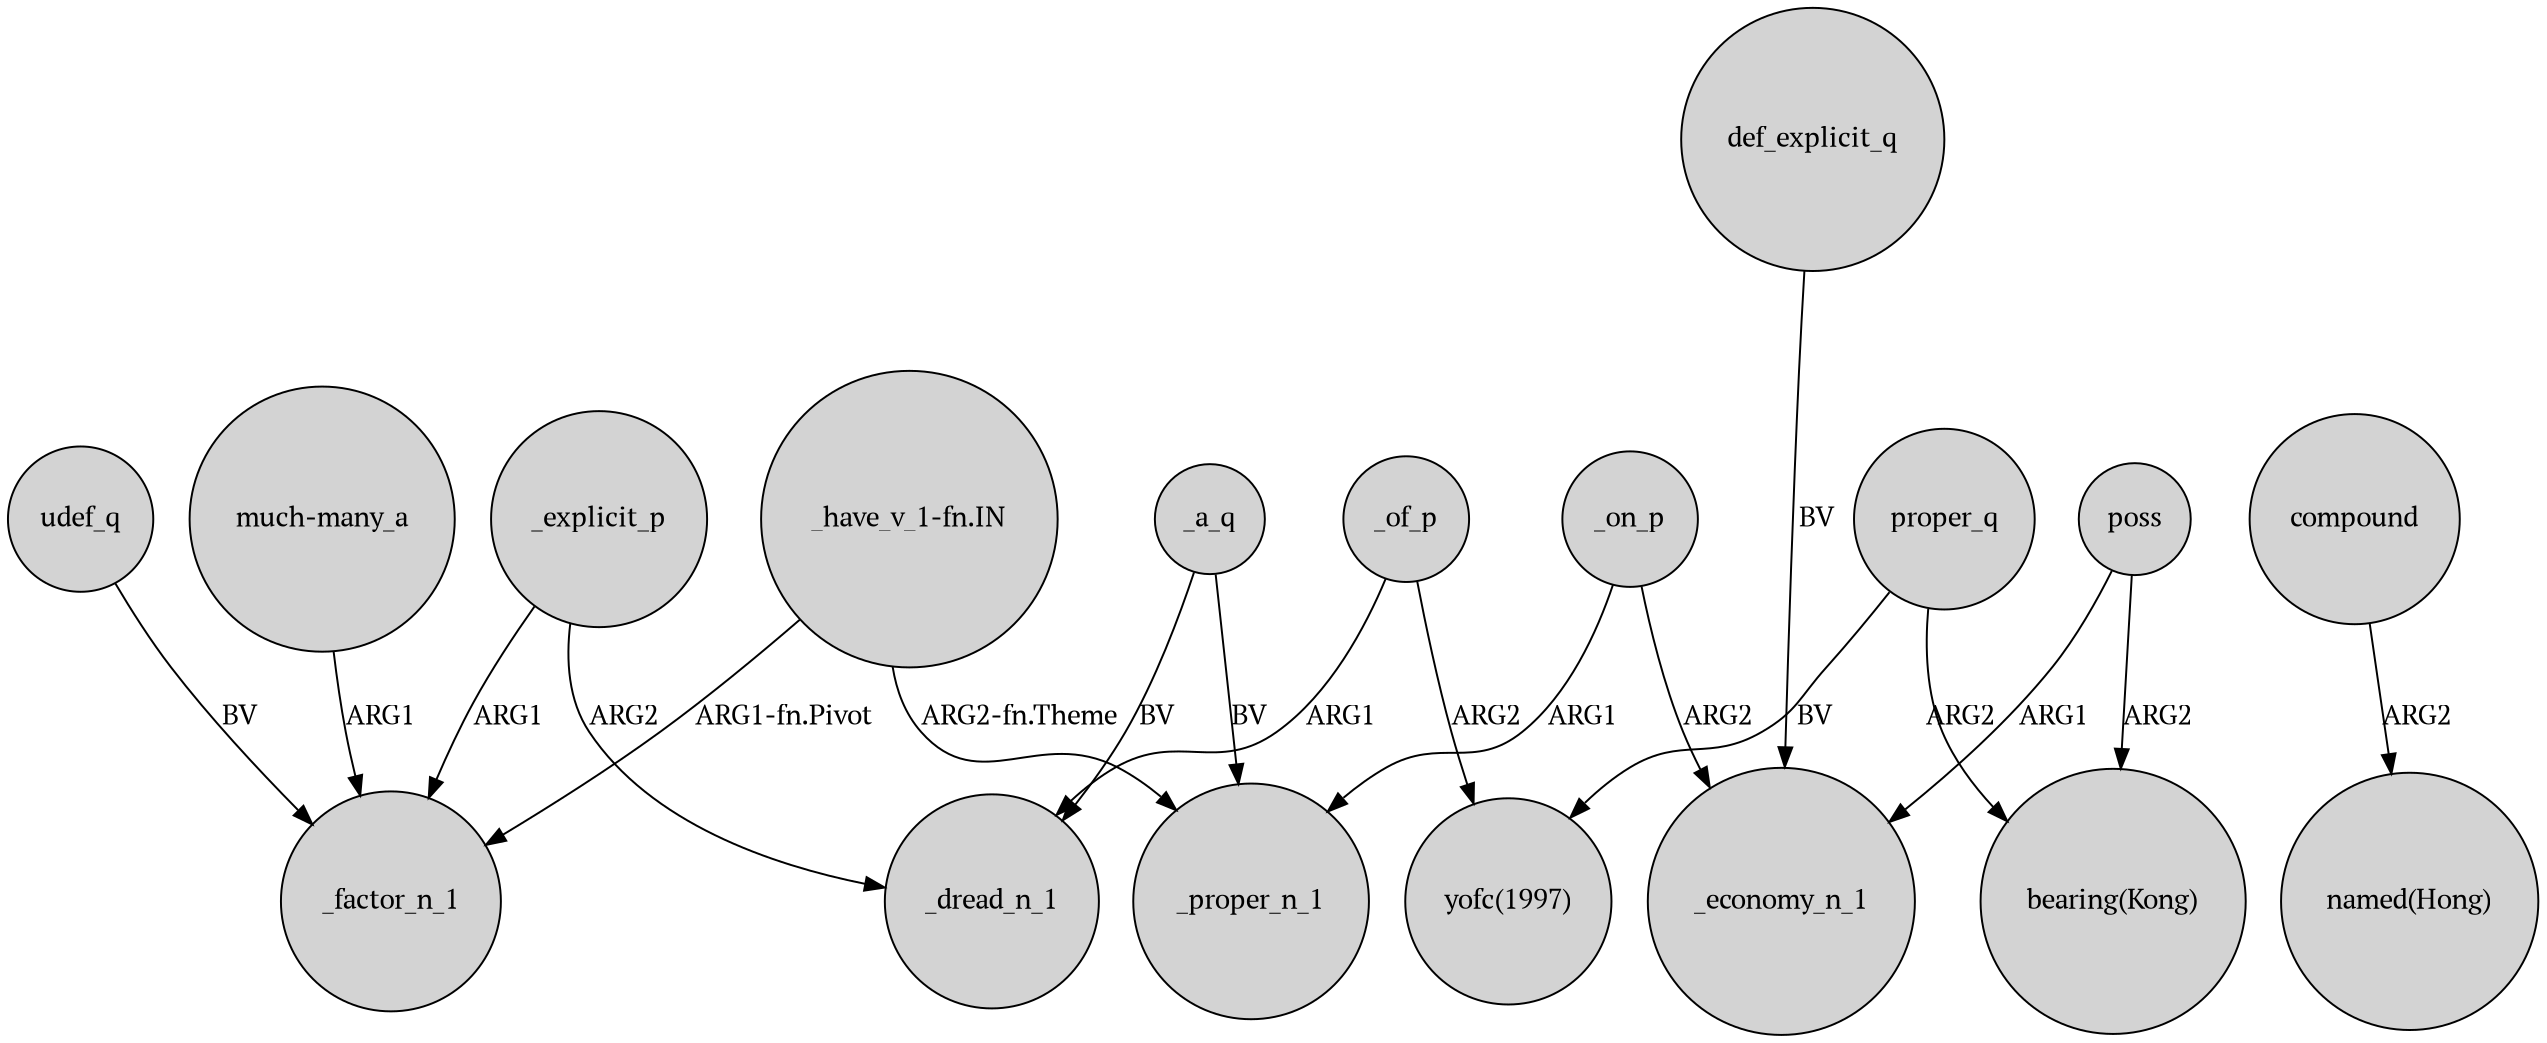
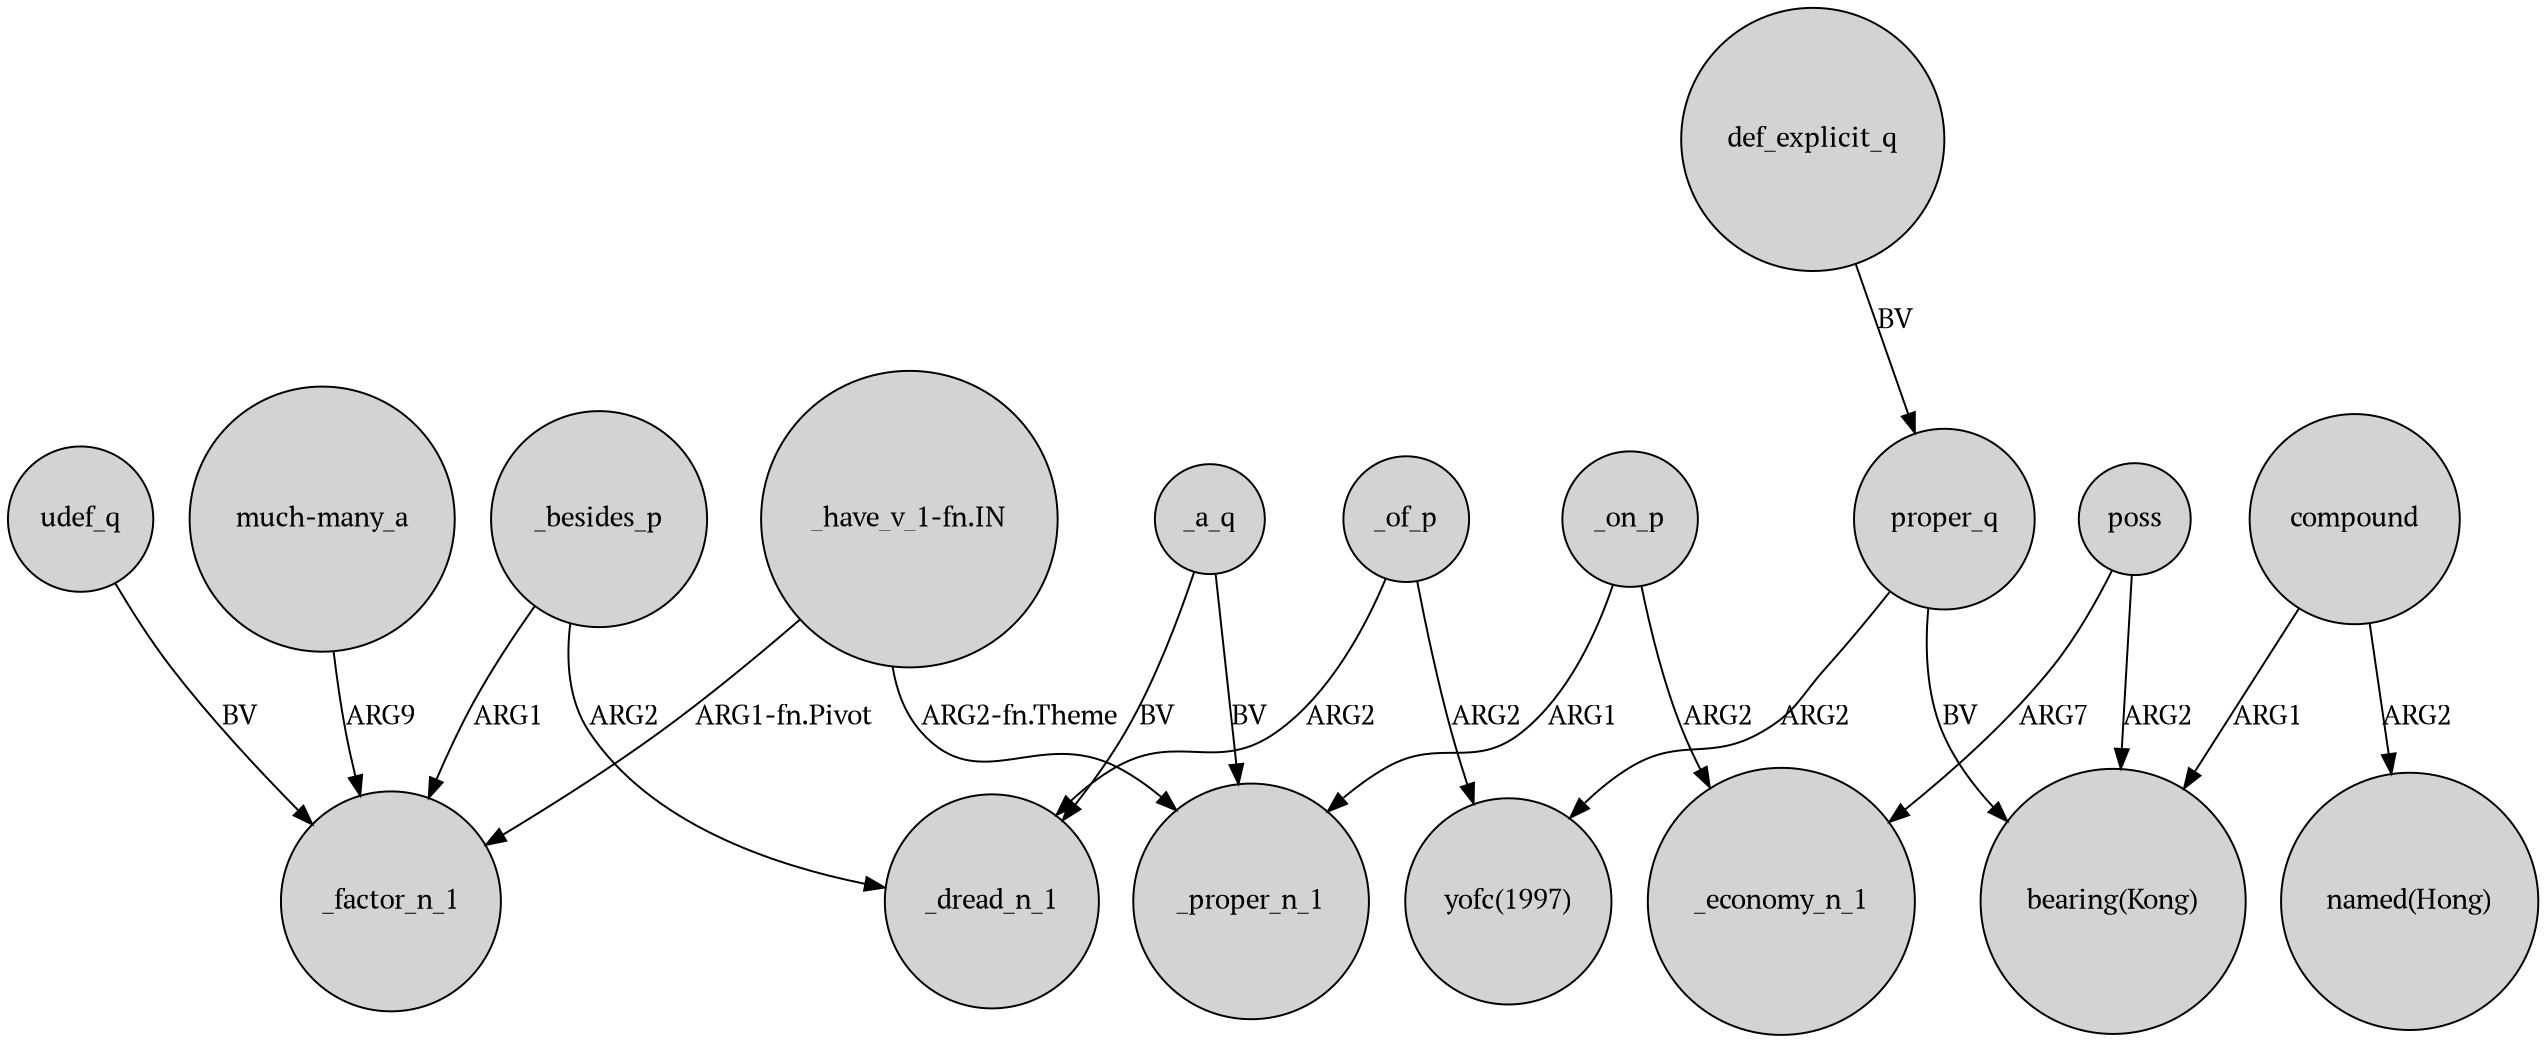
edge "def_explicit_q" -> "_economy_n_1": now "def_explicit_q" -> "proper_q"
node "_explicit_p": label "_explicit_p" -> "_besides_p"
edge "compound" -> "bearing(Kong)": added, label "ARG1"
edge "much-many_a" -> "_factor_n_1": label "ARG1" -> "ARG9"
edge "_of_p" -> "_dread_n_1": label "ARG1" -> "ARG2"
edge "proper_q" -> "yofc(1997)": label "BV" -> "ARG2"
edge "proper_q" -> "bearing(Kong)": label "ARG2" -> "BV"
edge "poss" -> "_economy_n_1": label "ARG1" -> "ARG7"
